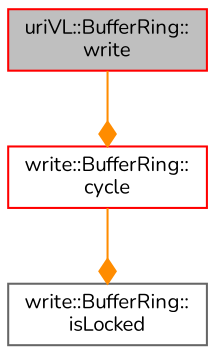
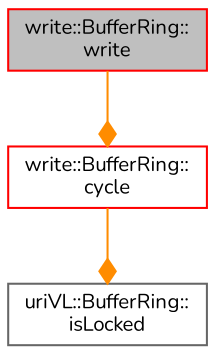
node "uriVL::BufferRing:: write": label "uriVL::BufferRing:: write" -> "write::BufferRing:: write"
node "write::BufferRing:: isLocked": label "write::BufferRing:: isLocked" -> "uriVL::BufferRing:: isLocked"
